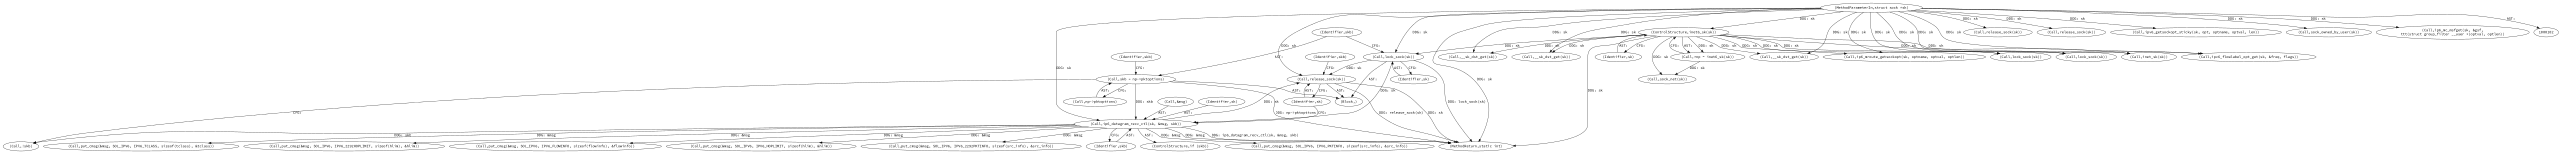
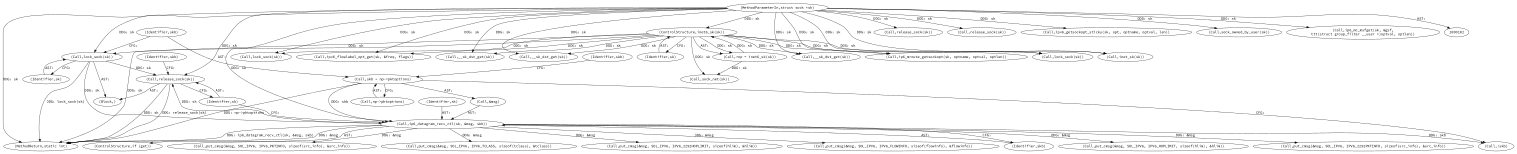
edge "(Call,*np = inet6_sk(sk))" -> "(ControlStructure,inet6_sk(sk))": label "CFG: " -> "DDG: sk"
edge "(Call,skb = np->pktoptions)" -> "(Block,)": now "(Call,skb = np->pktoptions)" -> "(Call,&msg)"
node "(ControlStructure,if (skb))": label "(ControlStructure,if (skb))" -> "(ControlStructure,if (get))"
